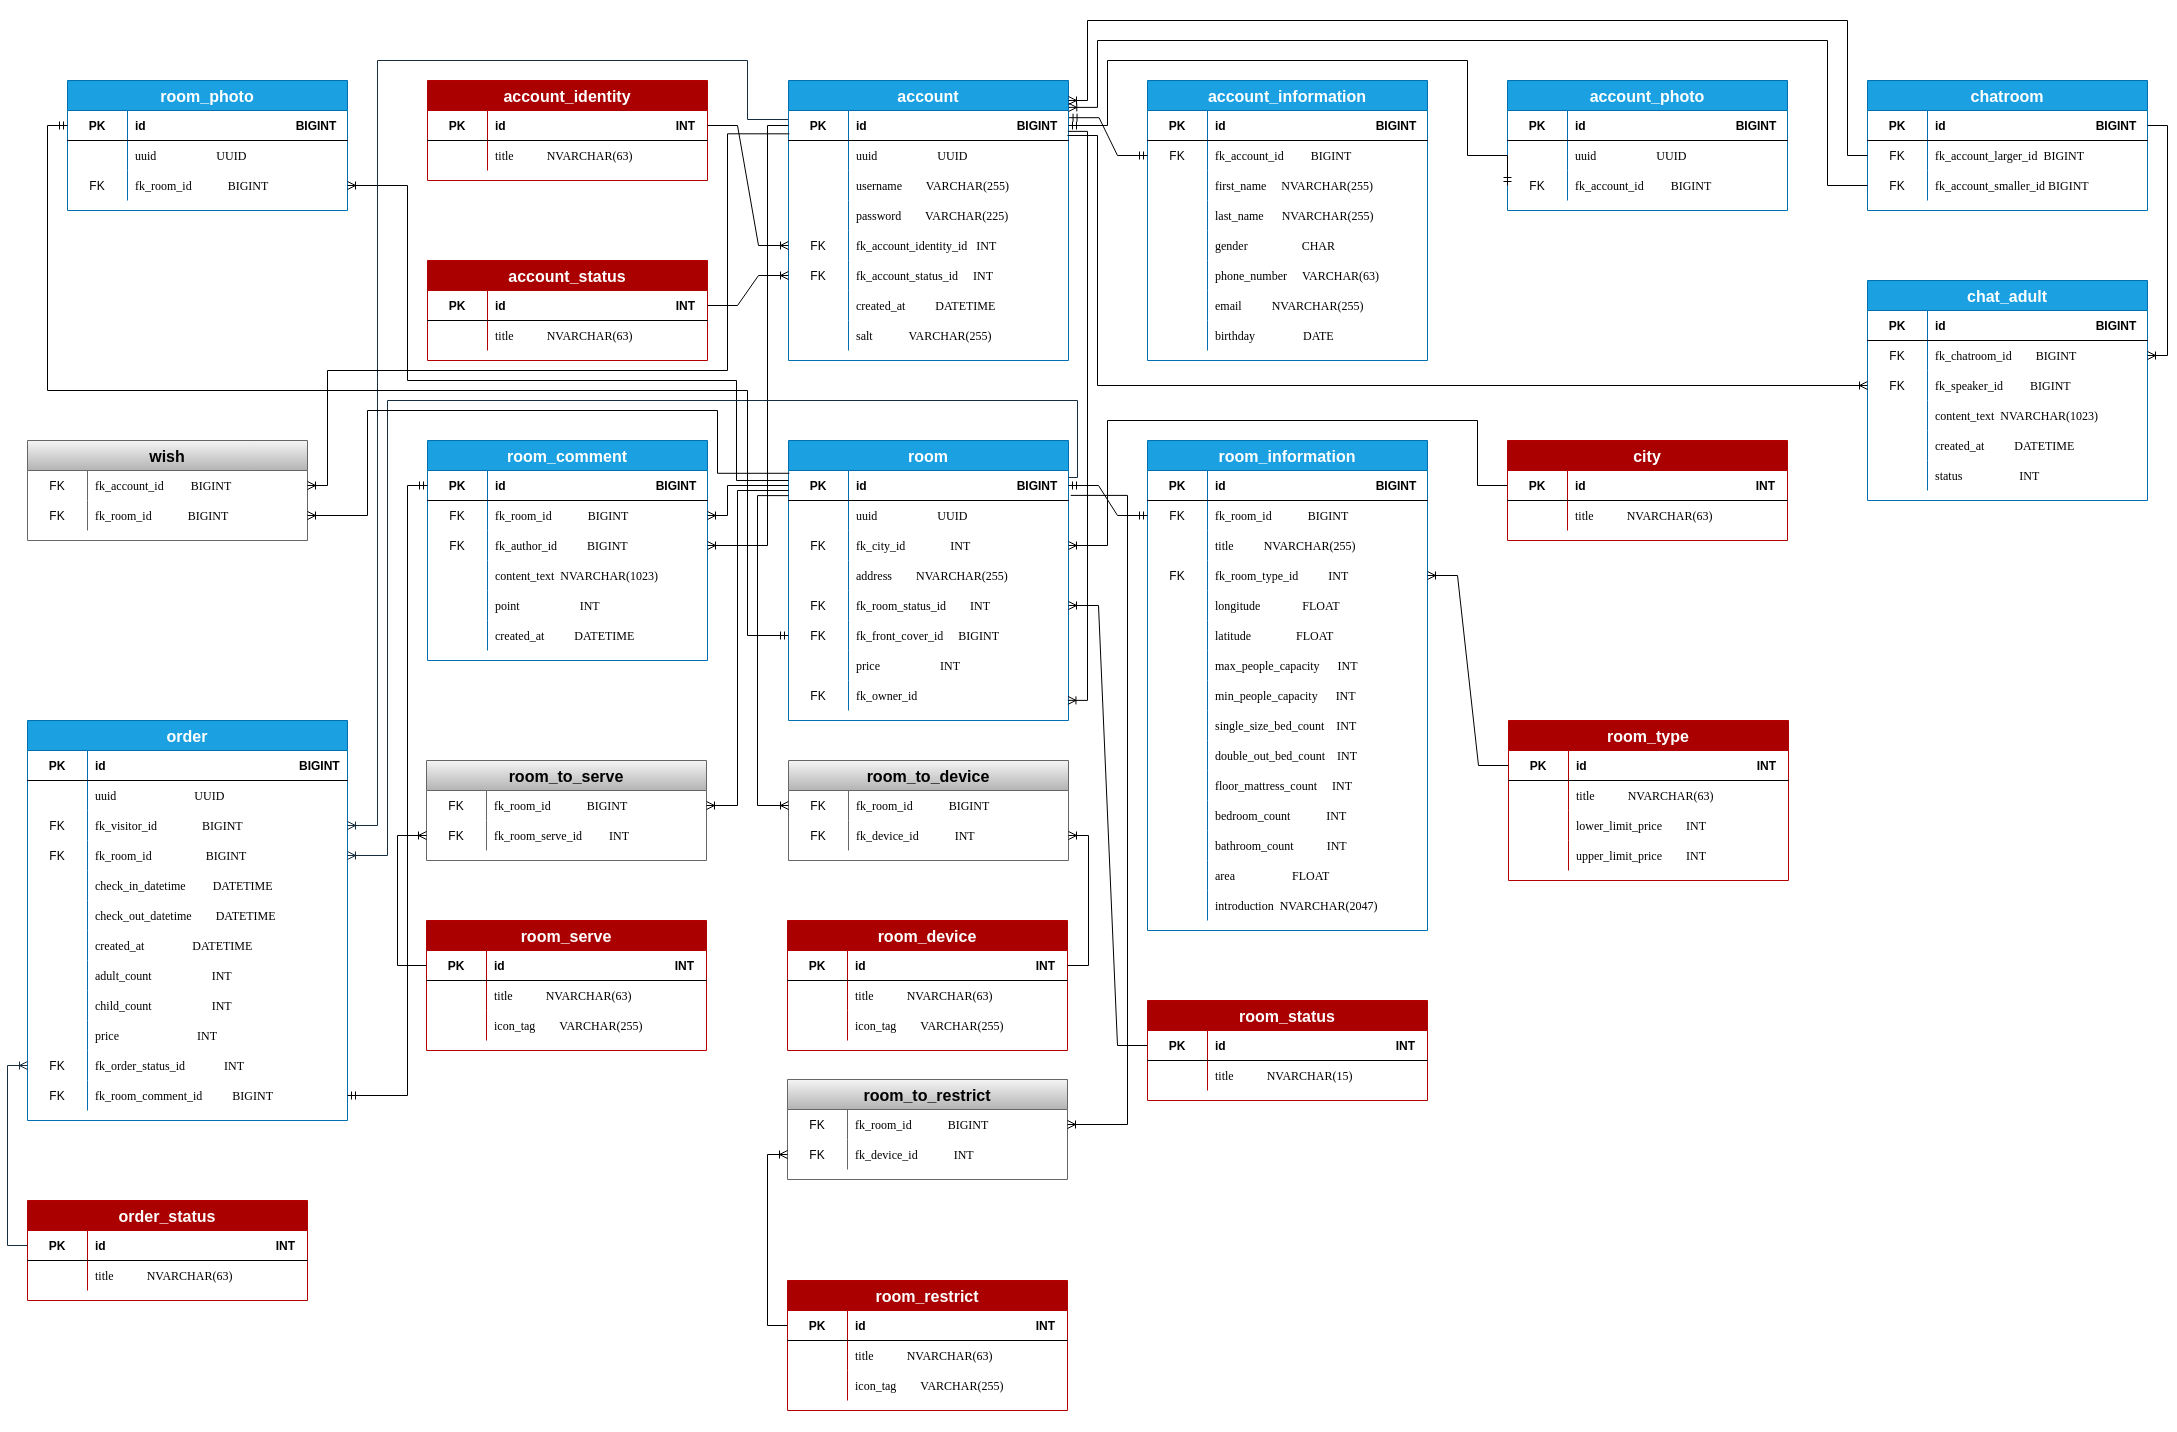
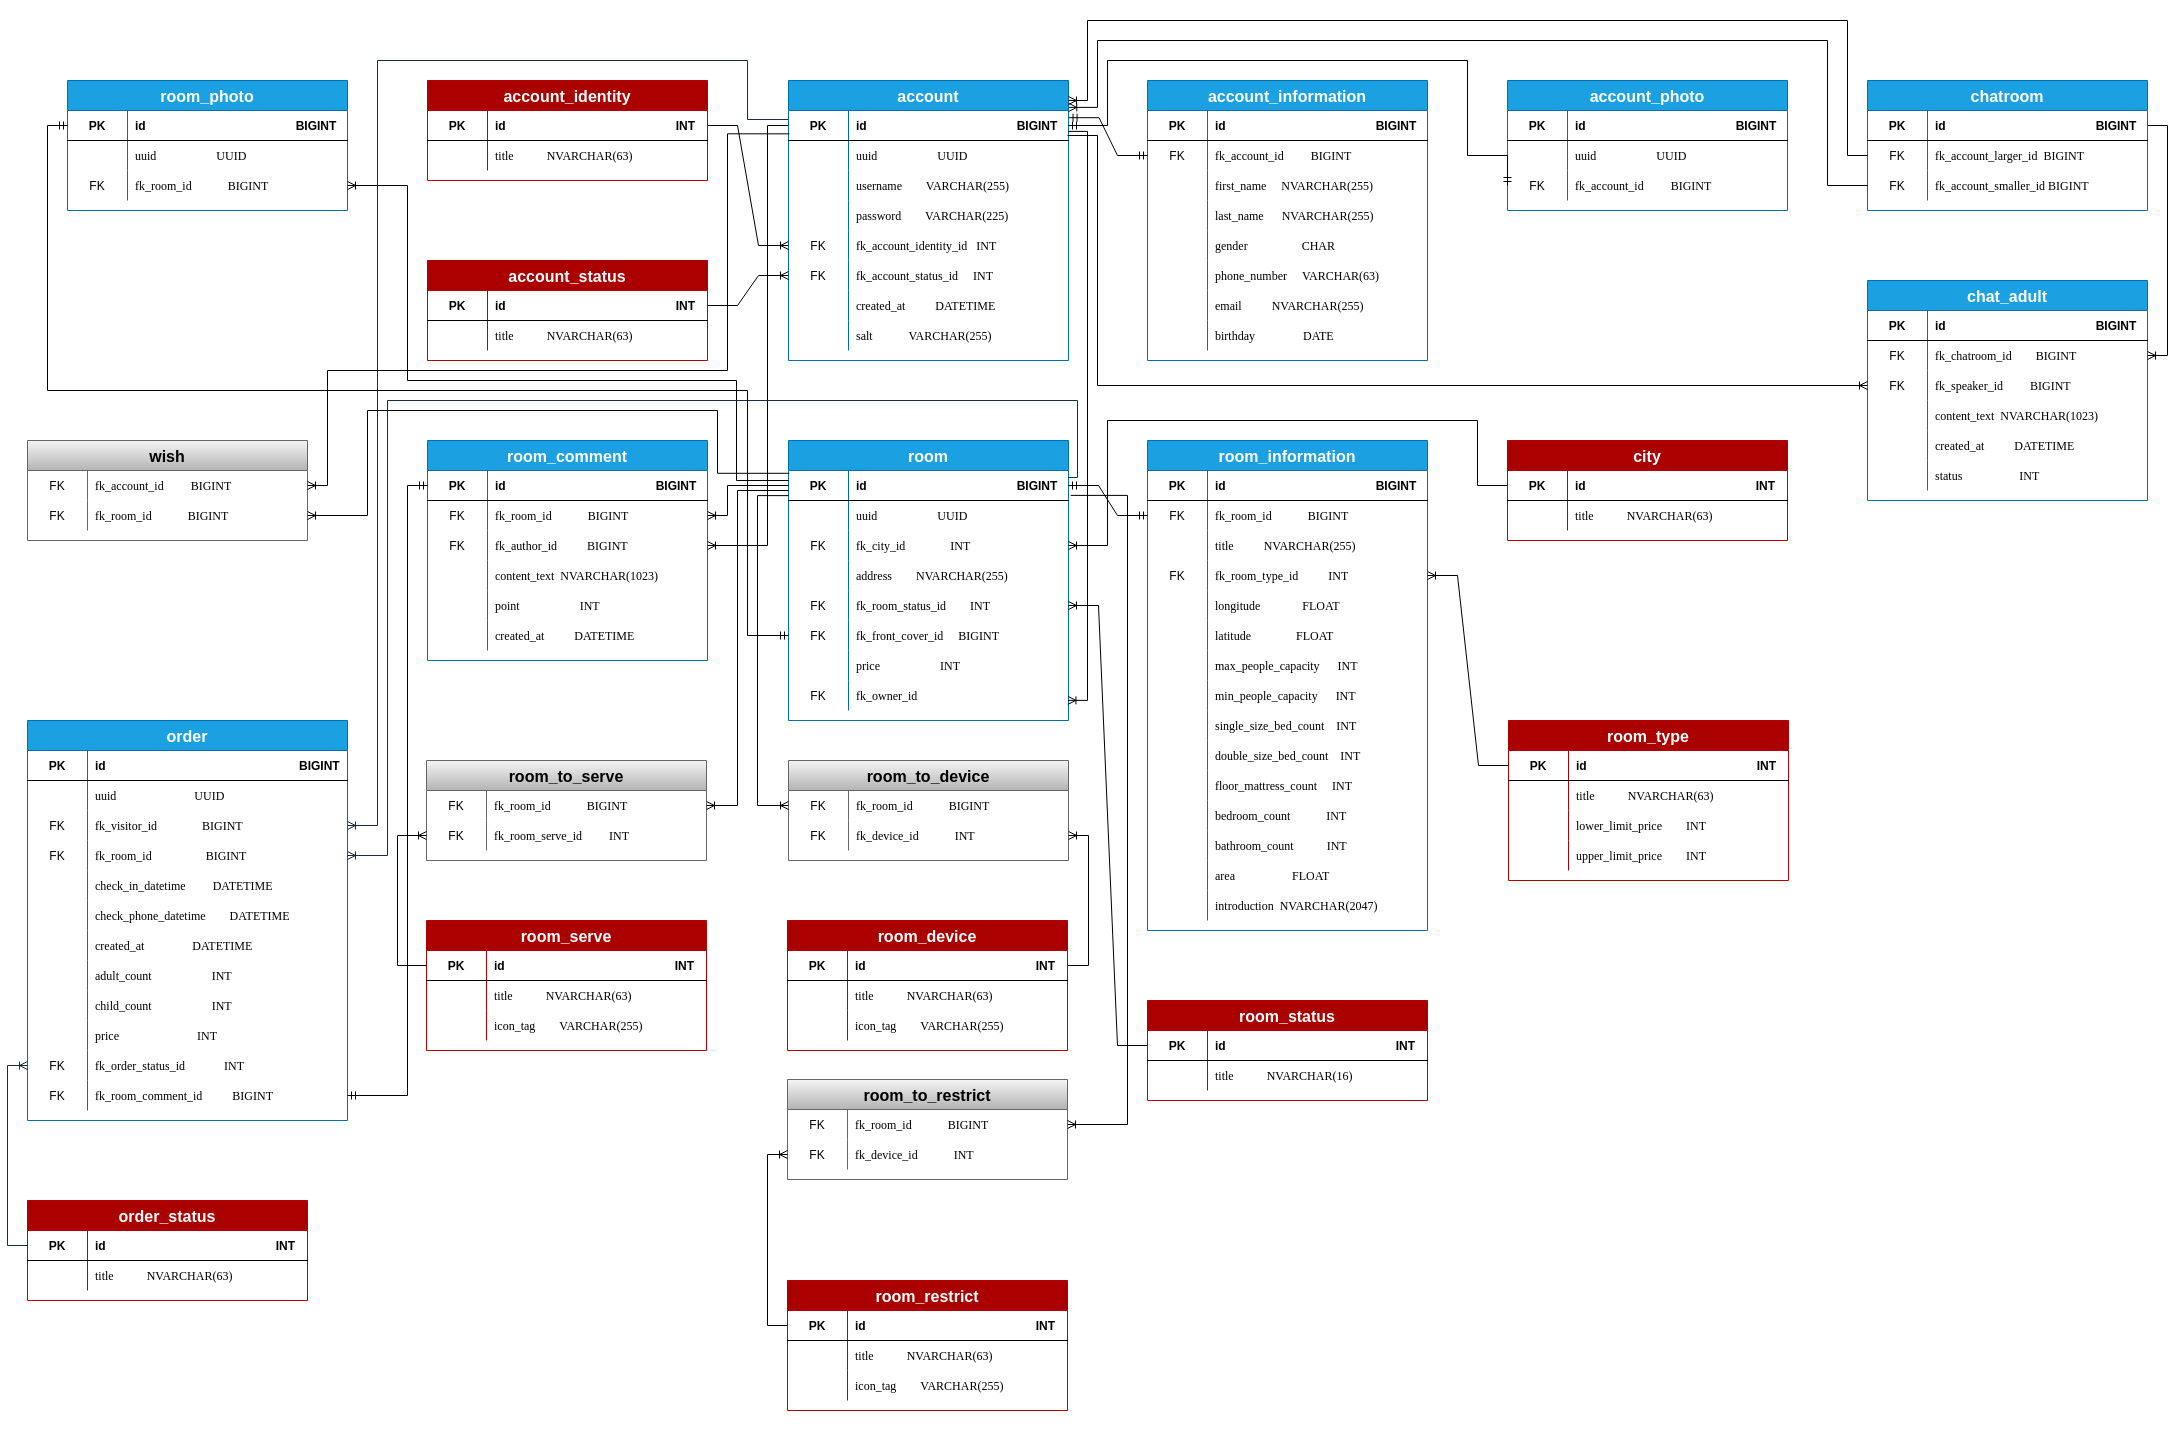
node "double_out_bed_count INT": label "double_out_bed_count INT" -> "double_size_bed_count INT"
node "check_out_datetime DATETIME": label "check_out_datetime DATETIME" -> "check_phone_datetime DATETIME"
node "title NVARCHAR(15)": label "title NVARCHAR(15)" -> "title NVARCHAR(16)"
